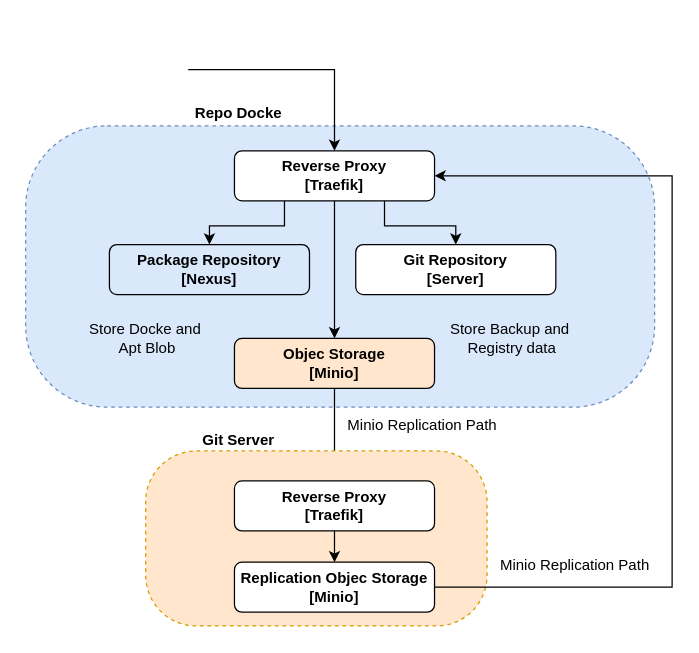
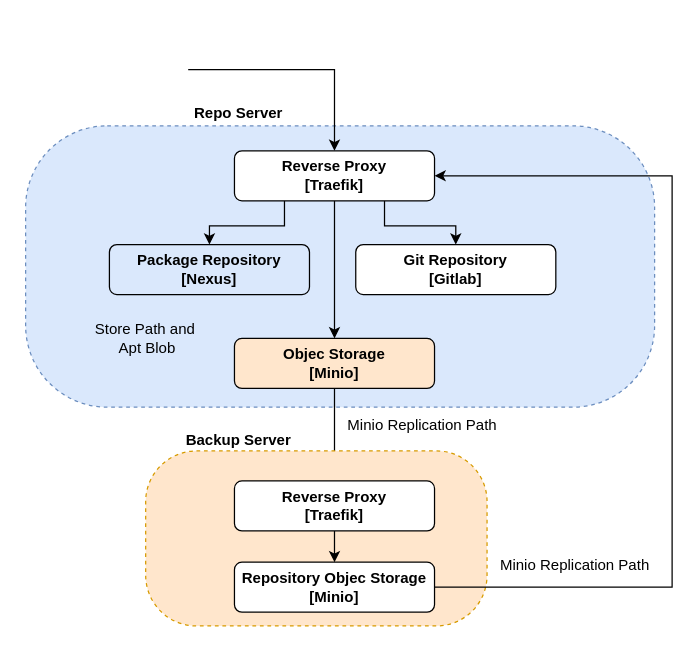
node "Repo Docke": label "Repo Docke" -> "Repo Server"
node "Git Repository [Server]": label "Git Repository [Server]" -> "Git Repository [Gitlab]"
node "Store Docke and Apt Blob": label "Store Docke and Apt Blob" -> "Store Path and Apt Blob"
node "Store Backup and Registry data": removed
node "Git Server": label "Git Server" -> "Backup Server"
node "Replication Objec Storage [Minio]": label "Replication Objec Storage [Minio]" -> "Repository Objec Storage [Minio]"
